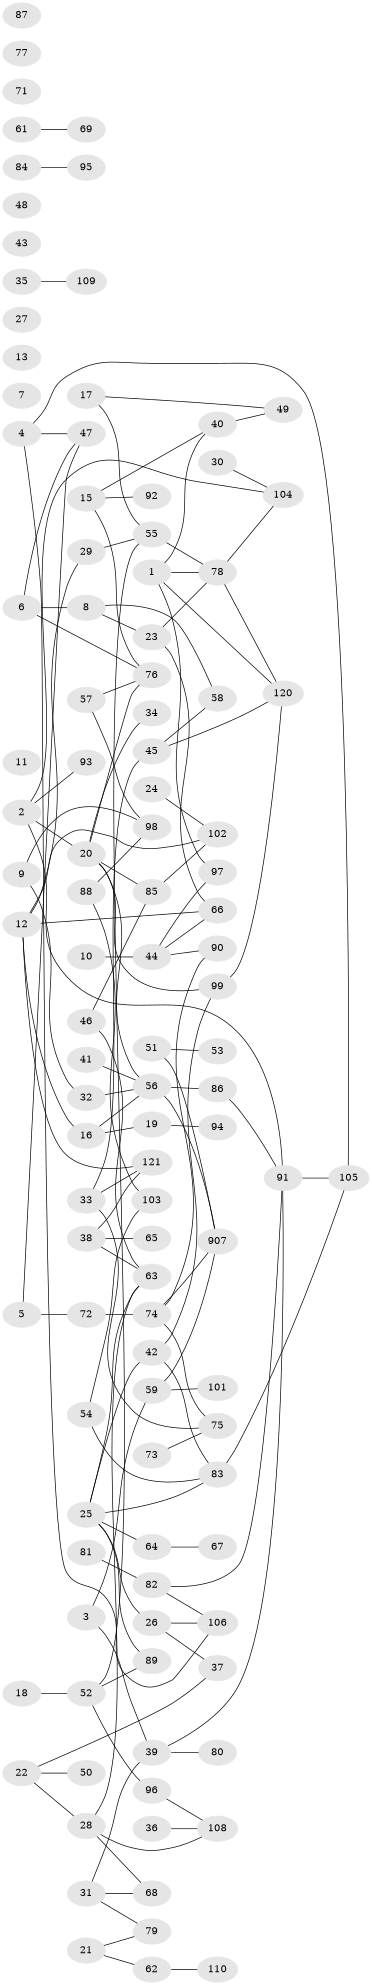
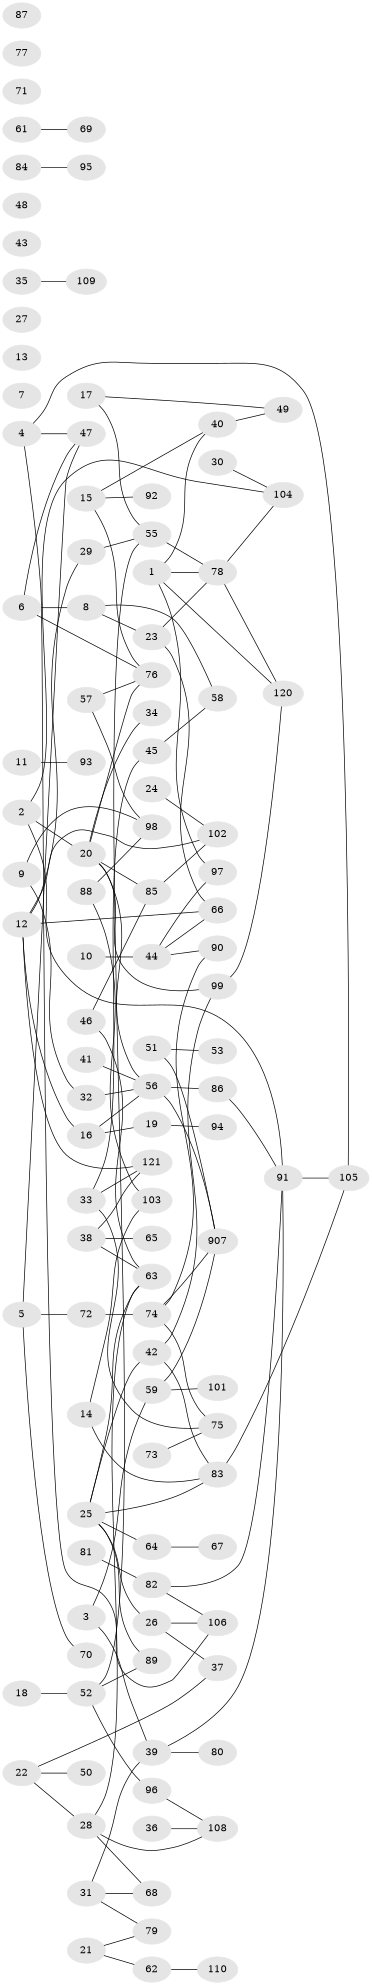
edge "120" -- "45": removed
edge "93" -- "2": now "93" -- "11"
node "54": label "54" -> "14"
node "70": added
